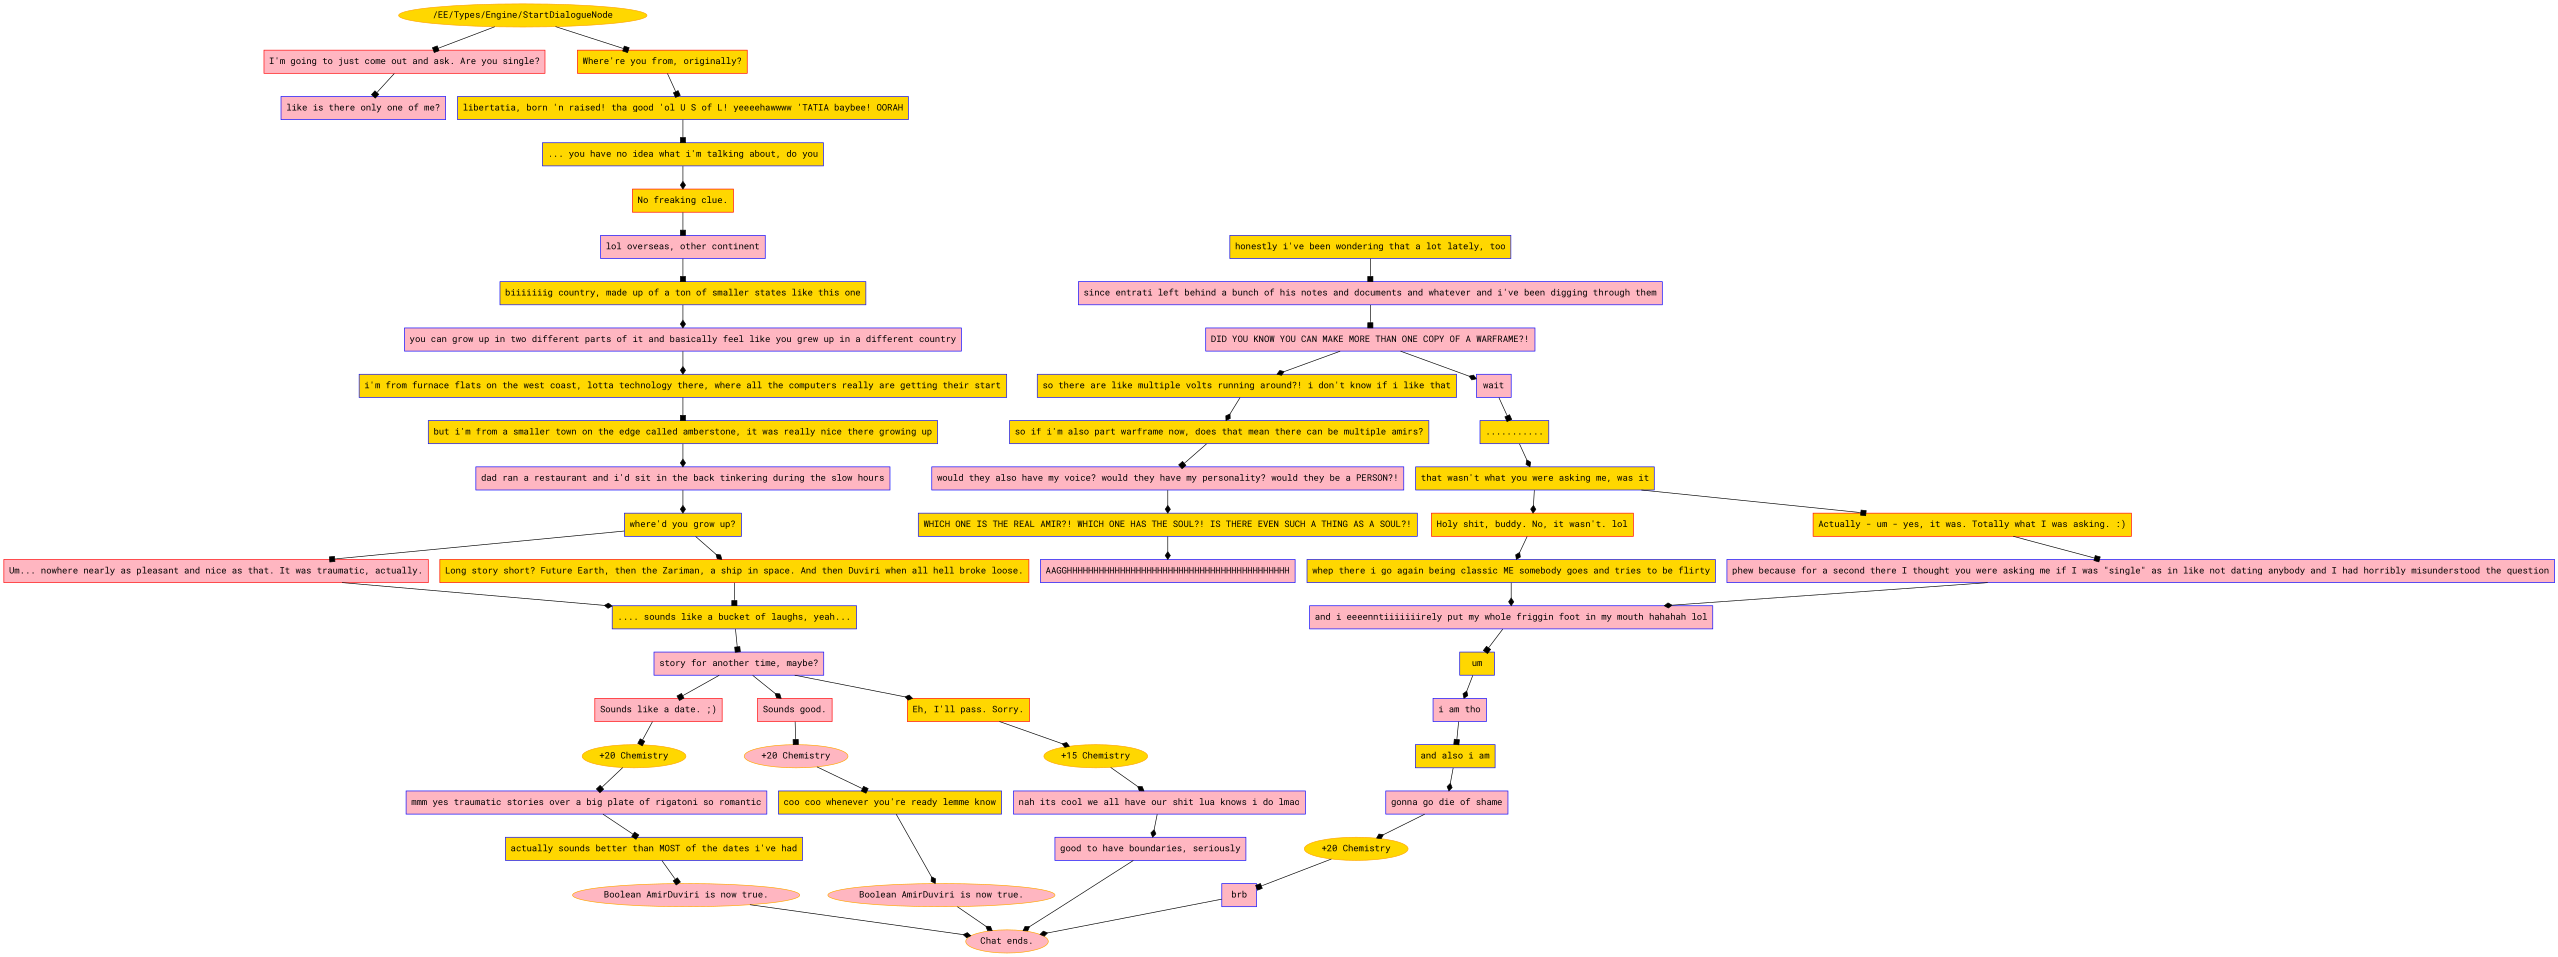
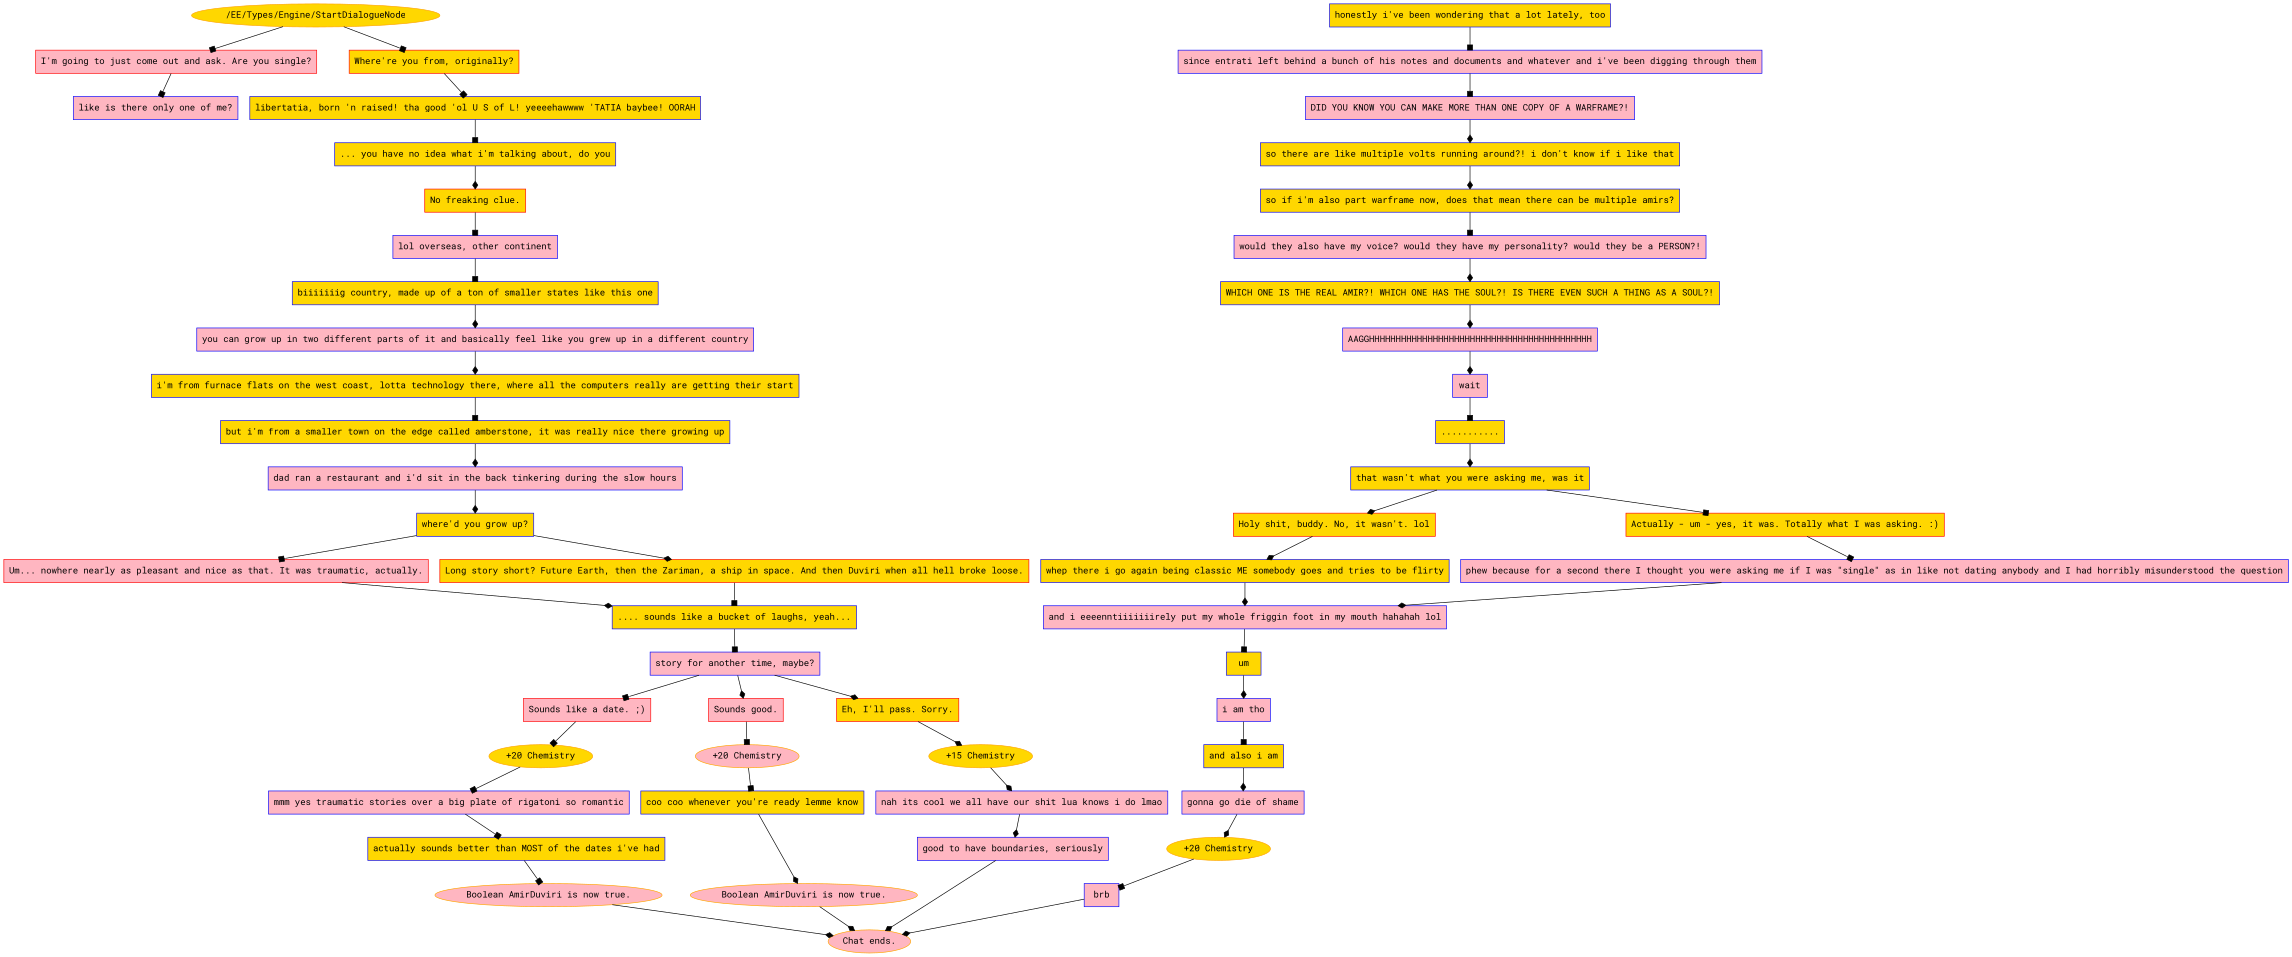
edge "DID YOU KNOW YOU CAN MAKE MORE THAN ONE COPY OF A WARFRAME?!" -> "wait": now "AAGGHHHHHHHHHHHHHHHHHHHHHHHHHHHHHHHHHHHHHHHHHH" -> "wait"
